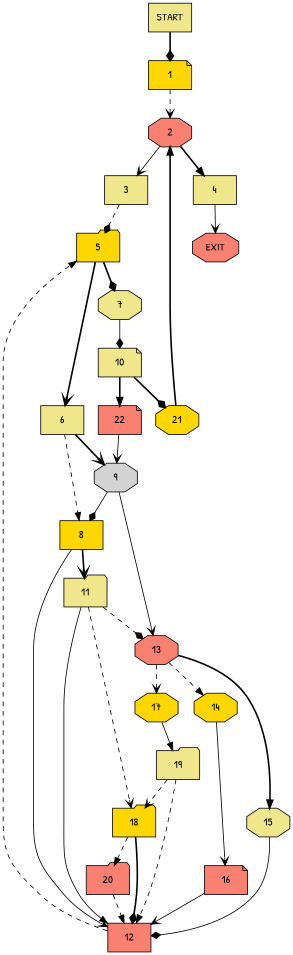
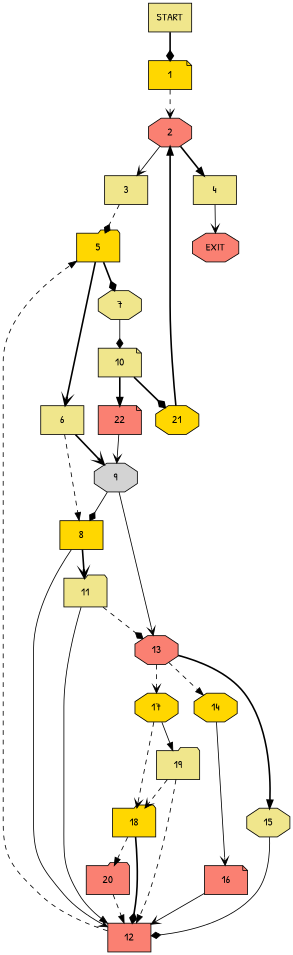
edge "11" -> "18": now "17" -> "18"
